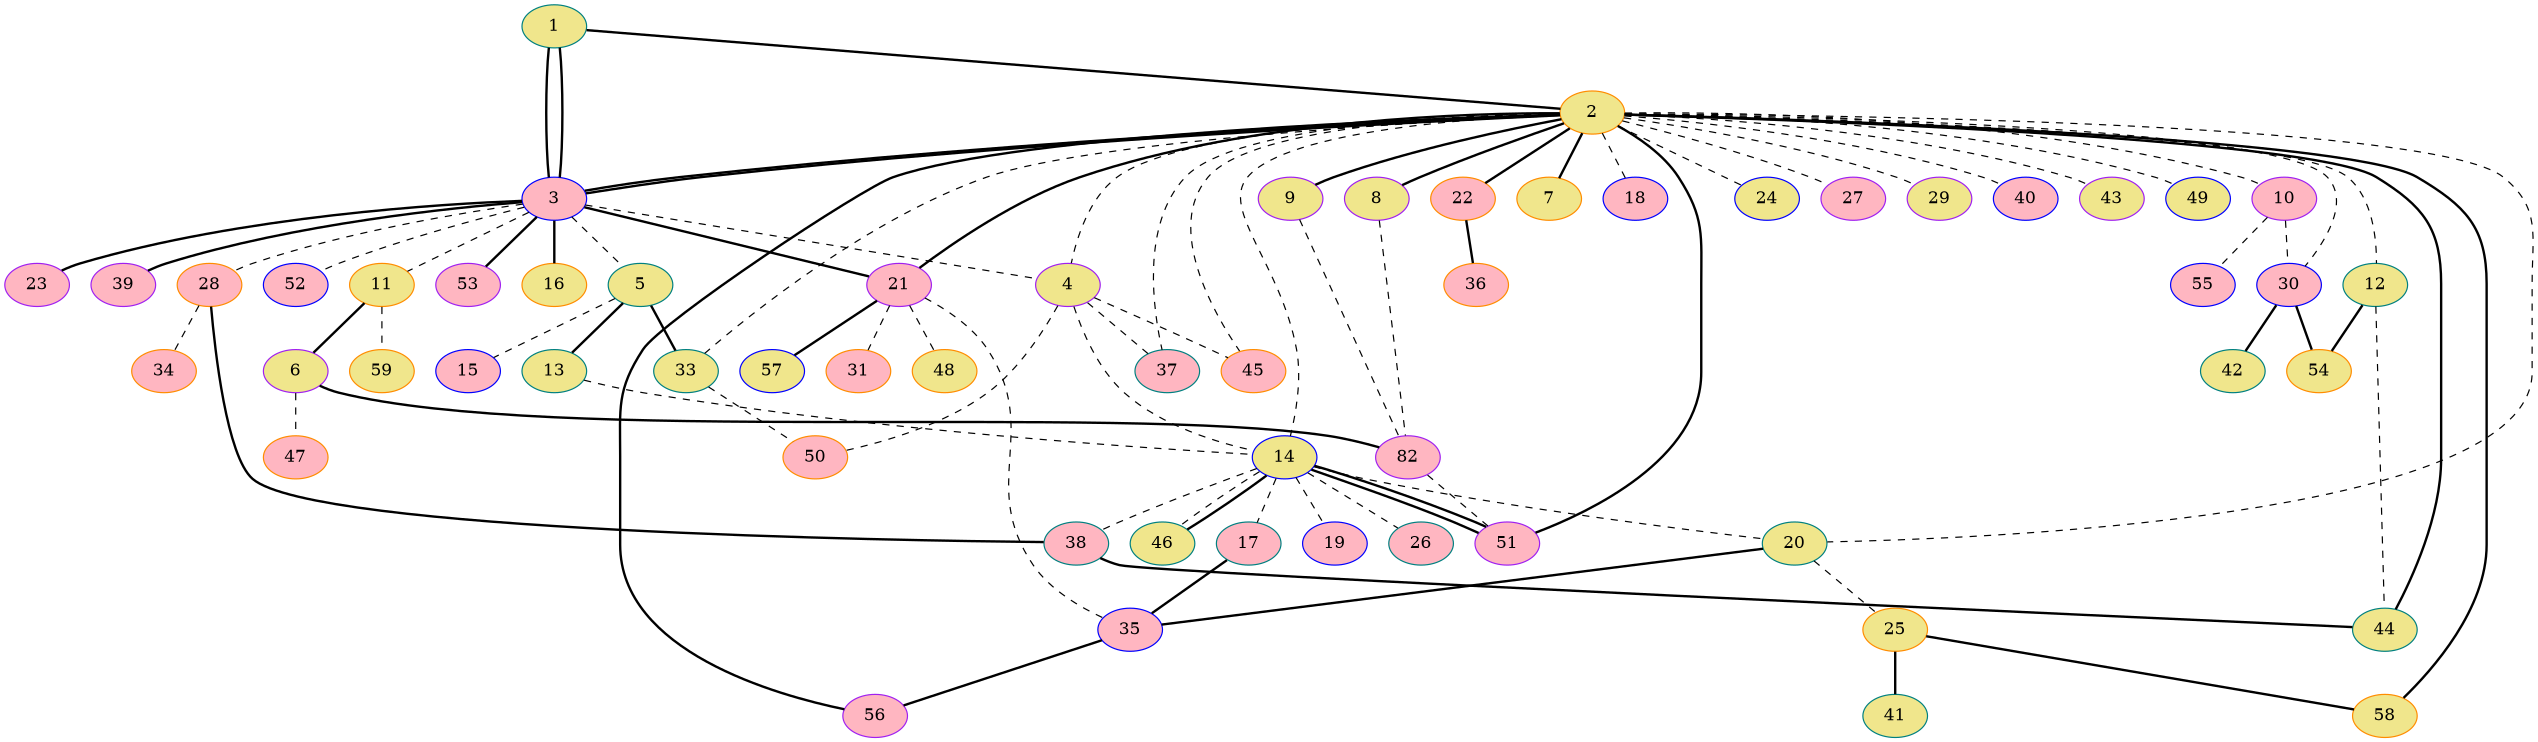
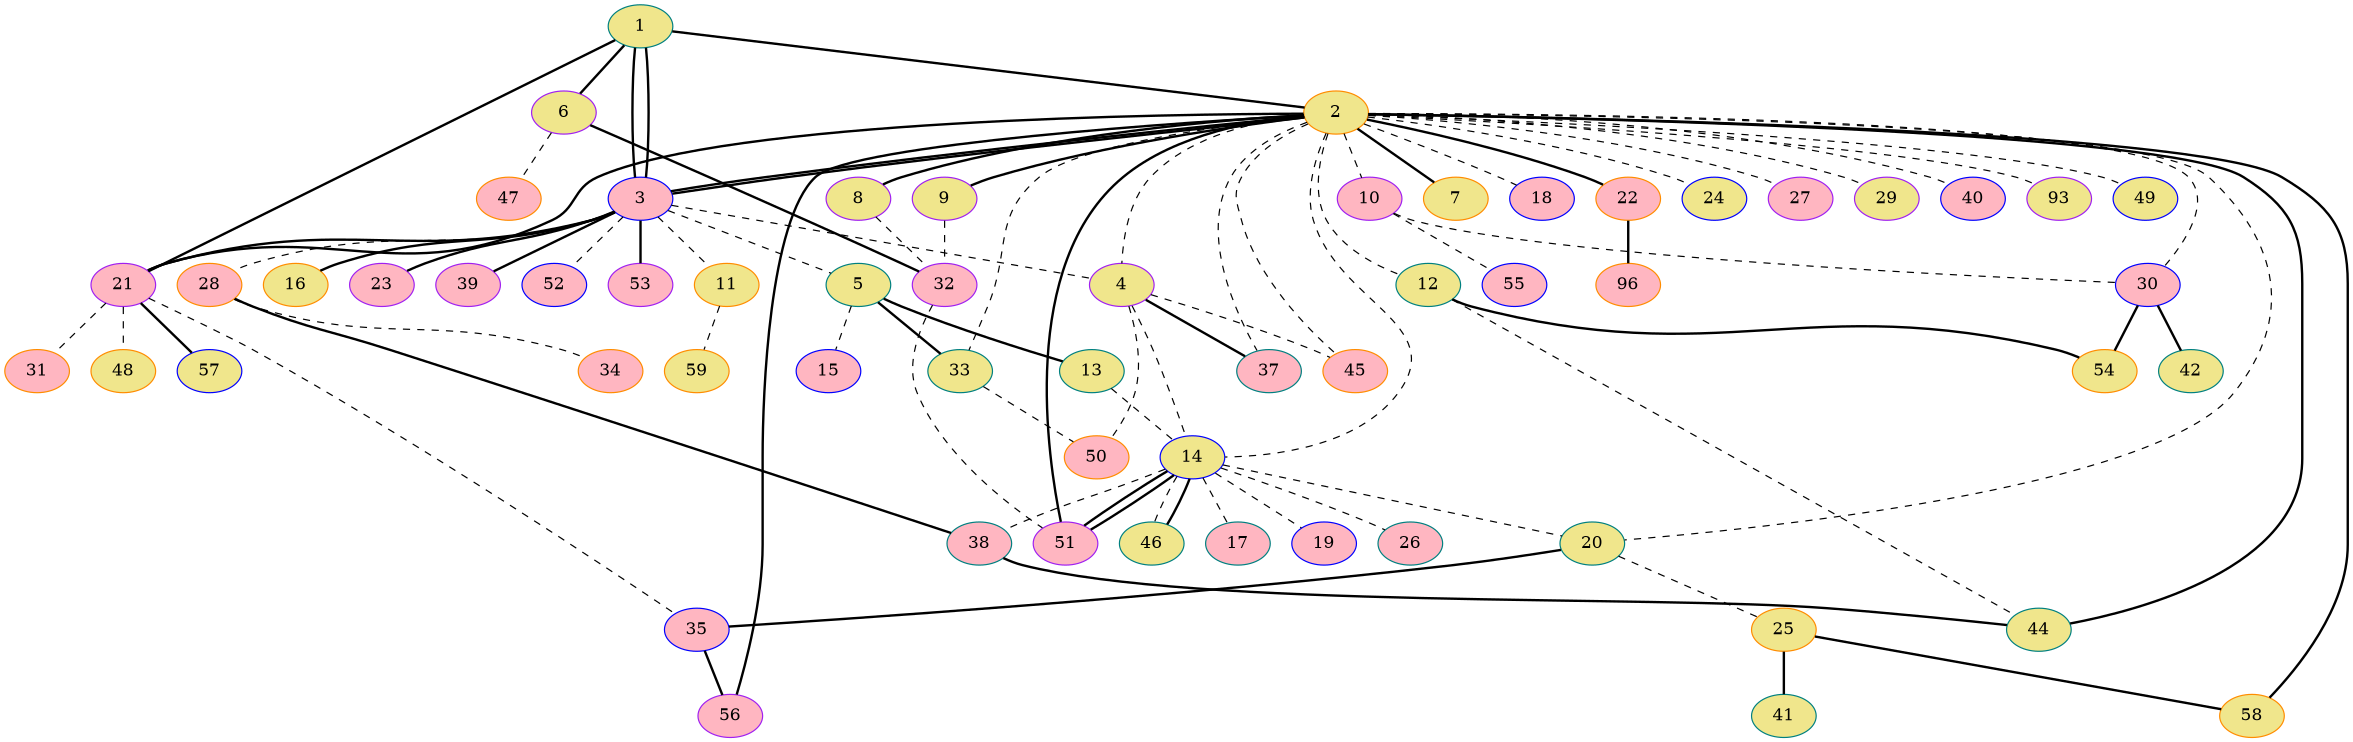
edge "1" -- "21": added
node "43": label "43" -> "93"
node "36": label "36" -> "96"
edge "11" -- "6": now "1" -- "6"
edge "4" -- "37": style dashed -> bold
node "82": label "82" -> "32"
edge "17" -- "35": removed
